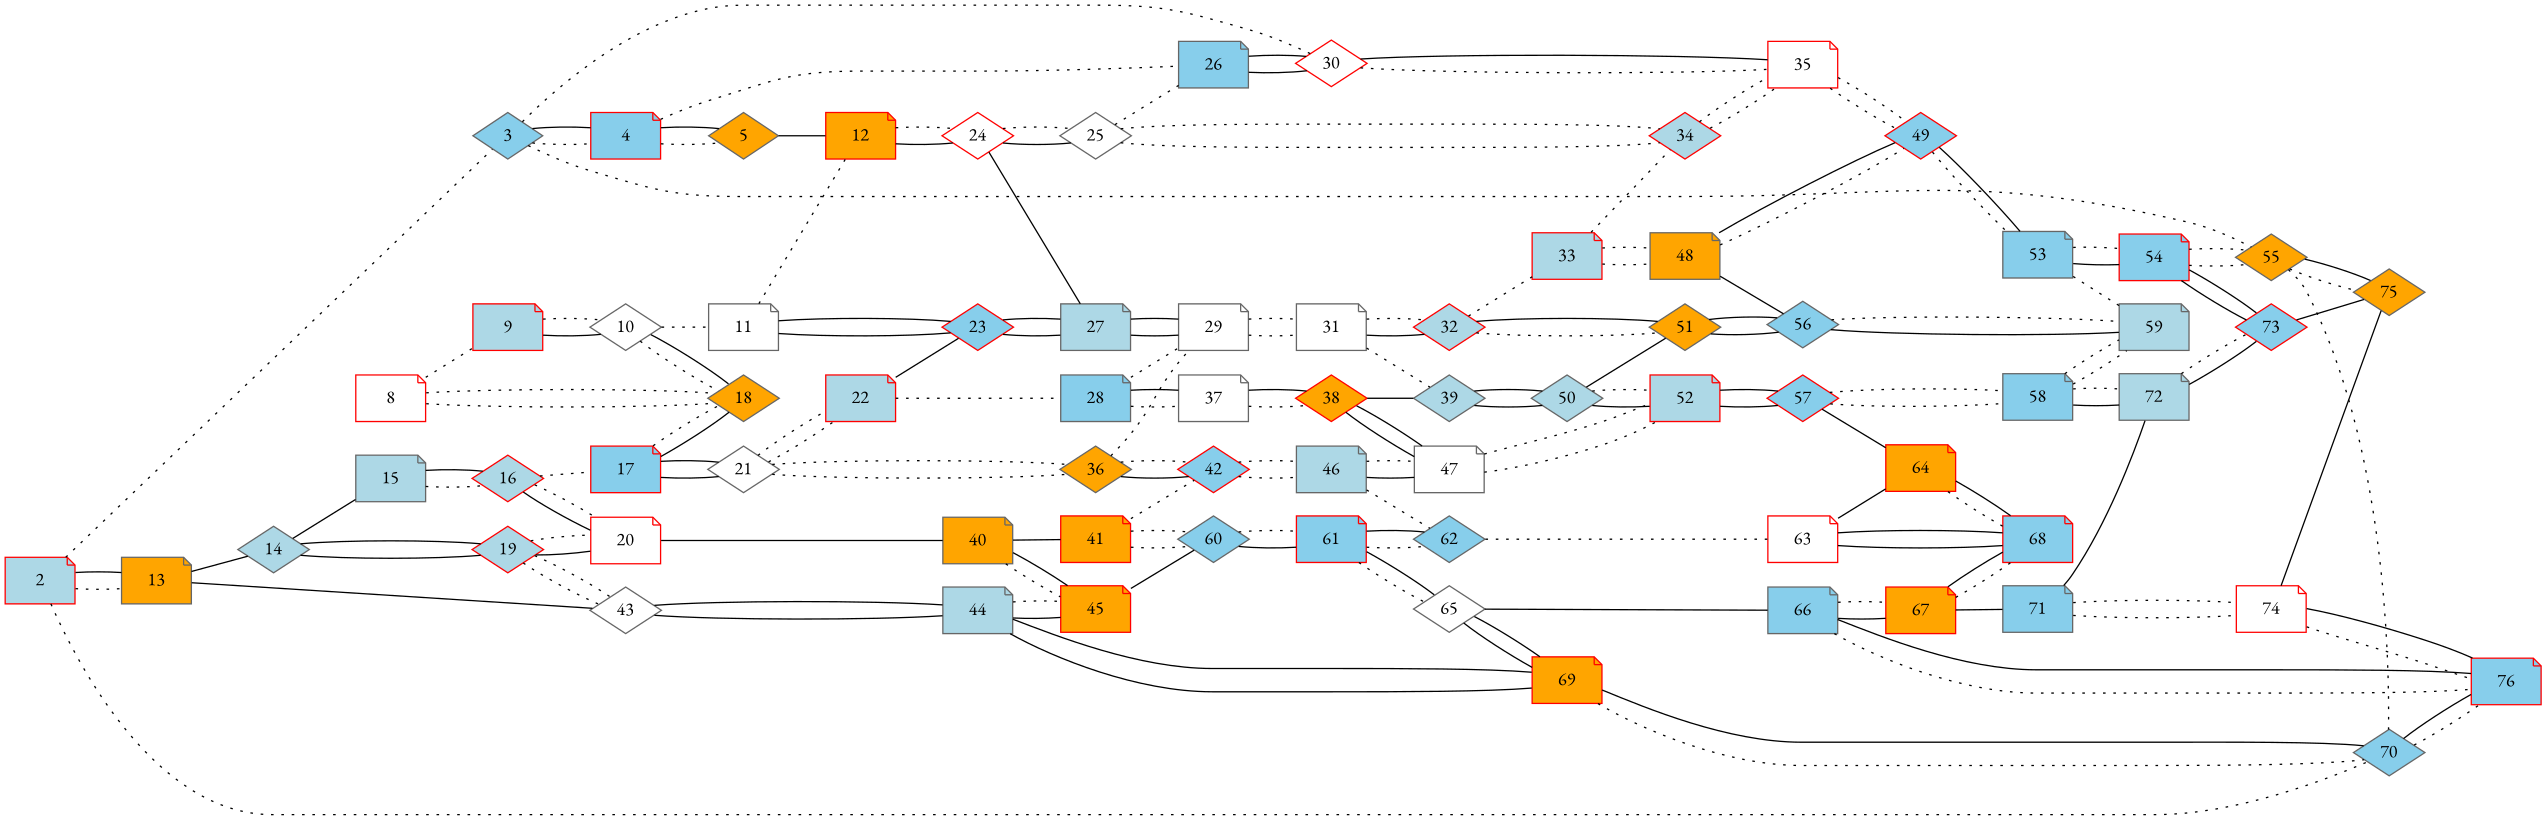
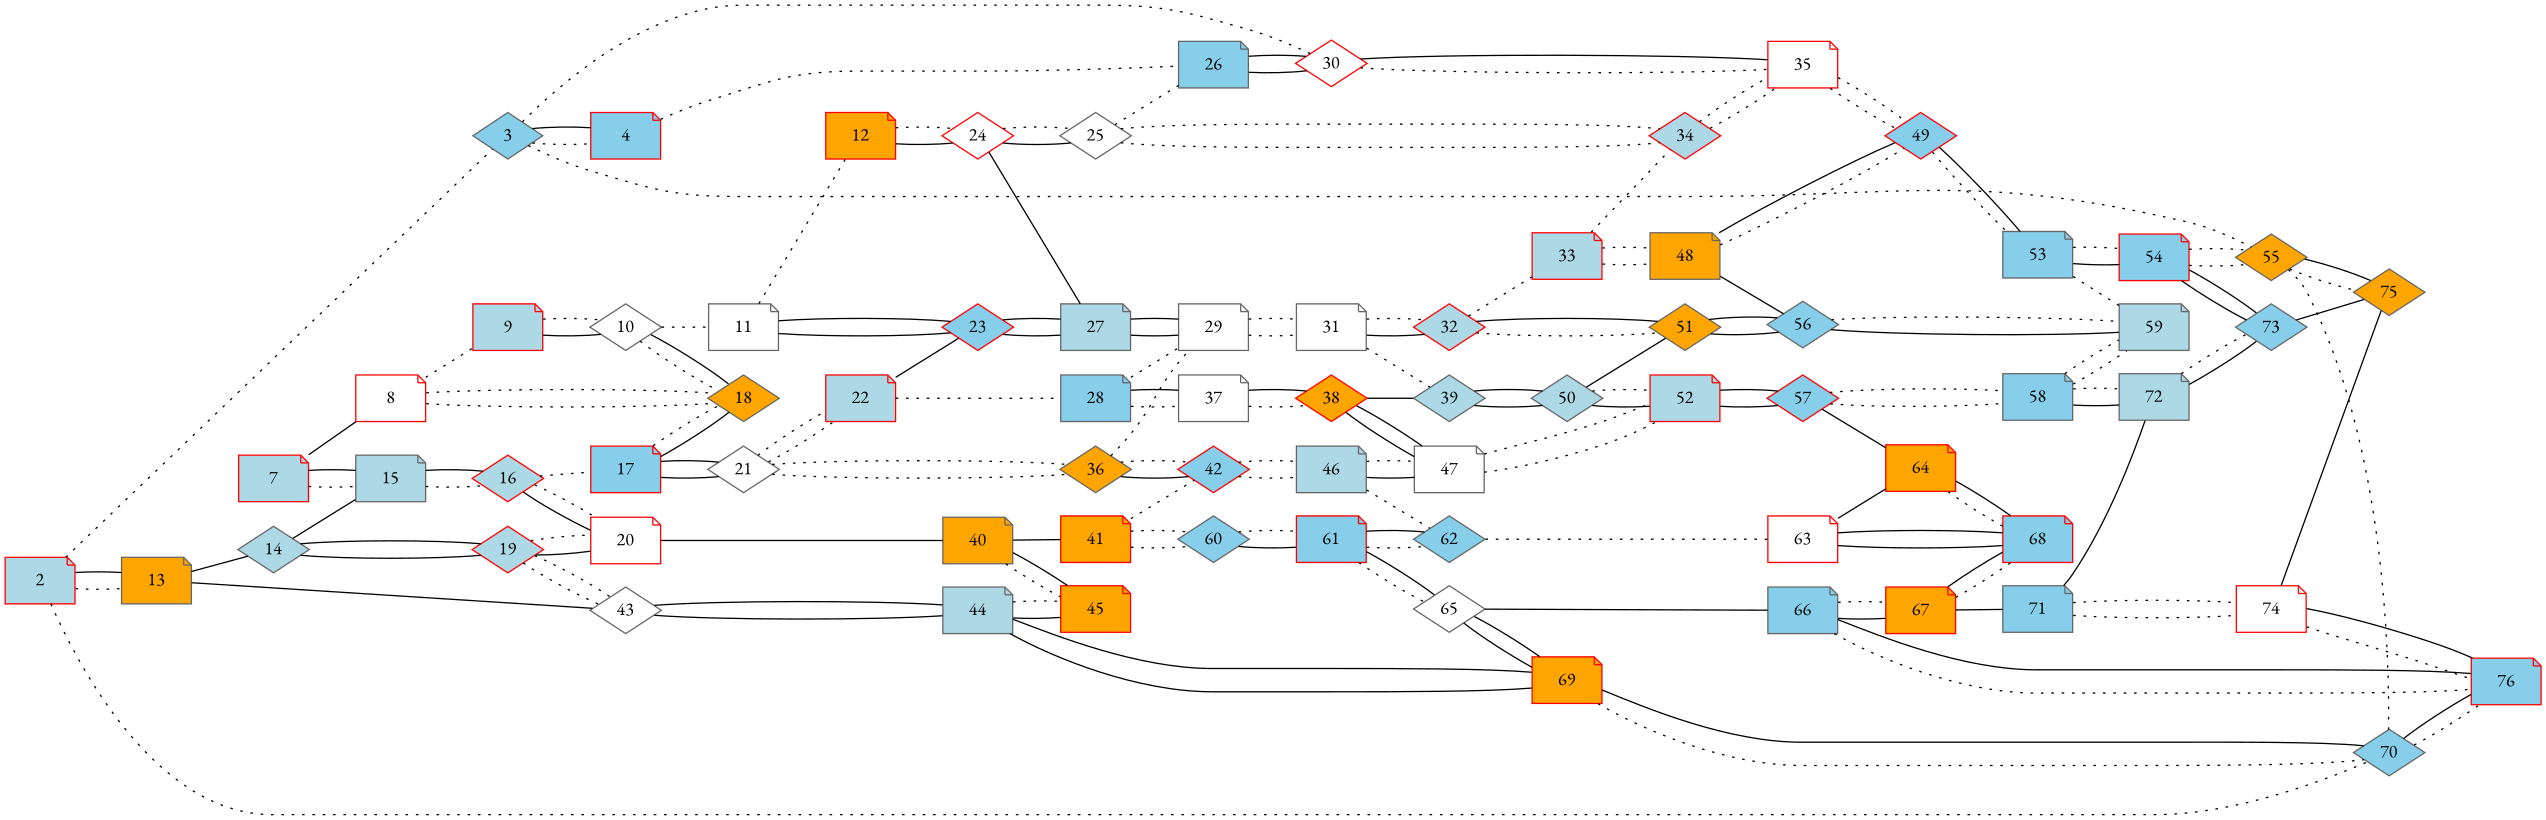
node "5": removed
node "73": color red -> gray40
node "7": added
edge "60" -- "45": removed
